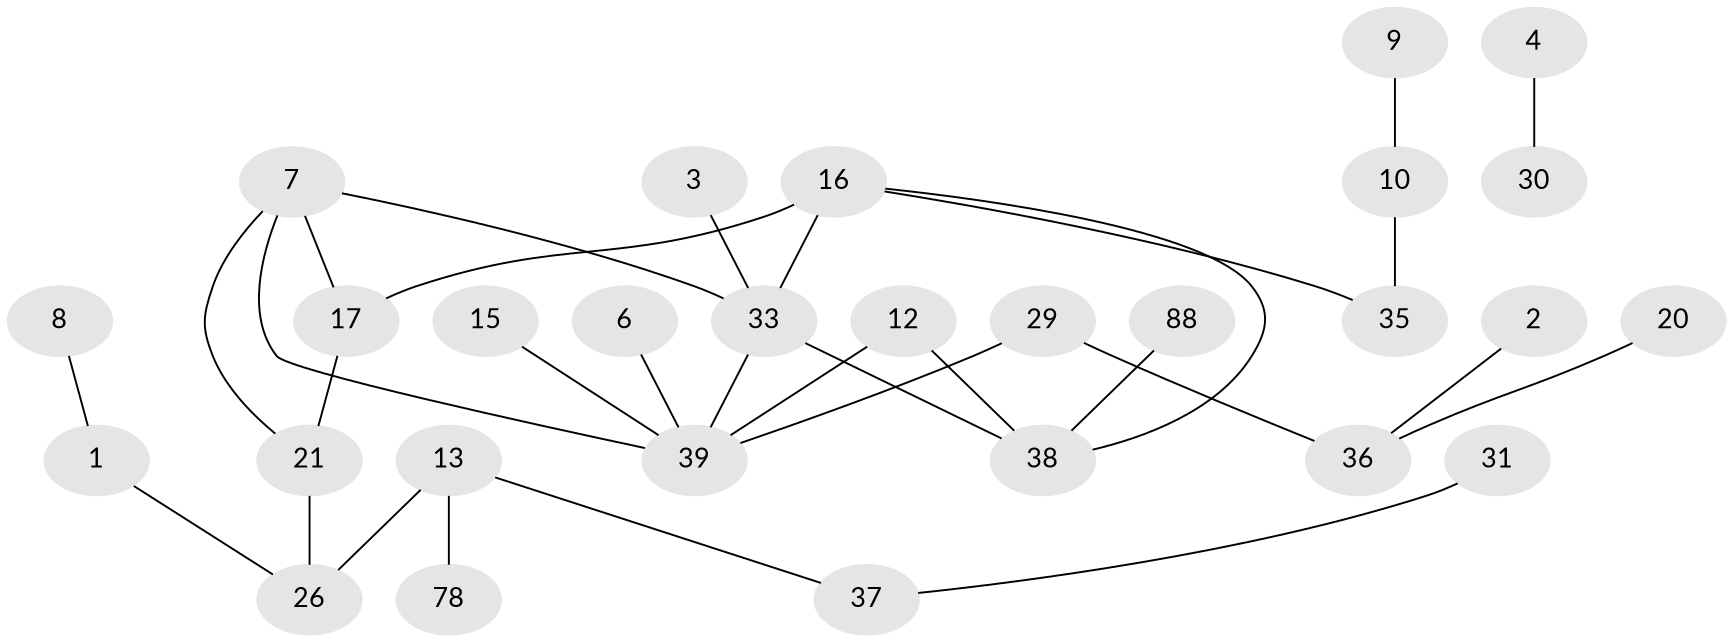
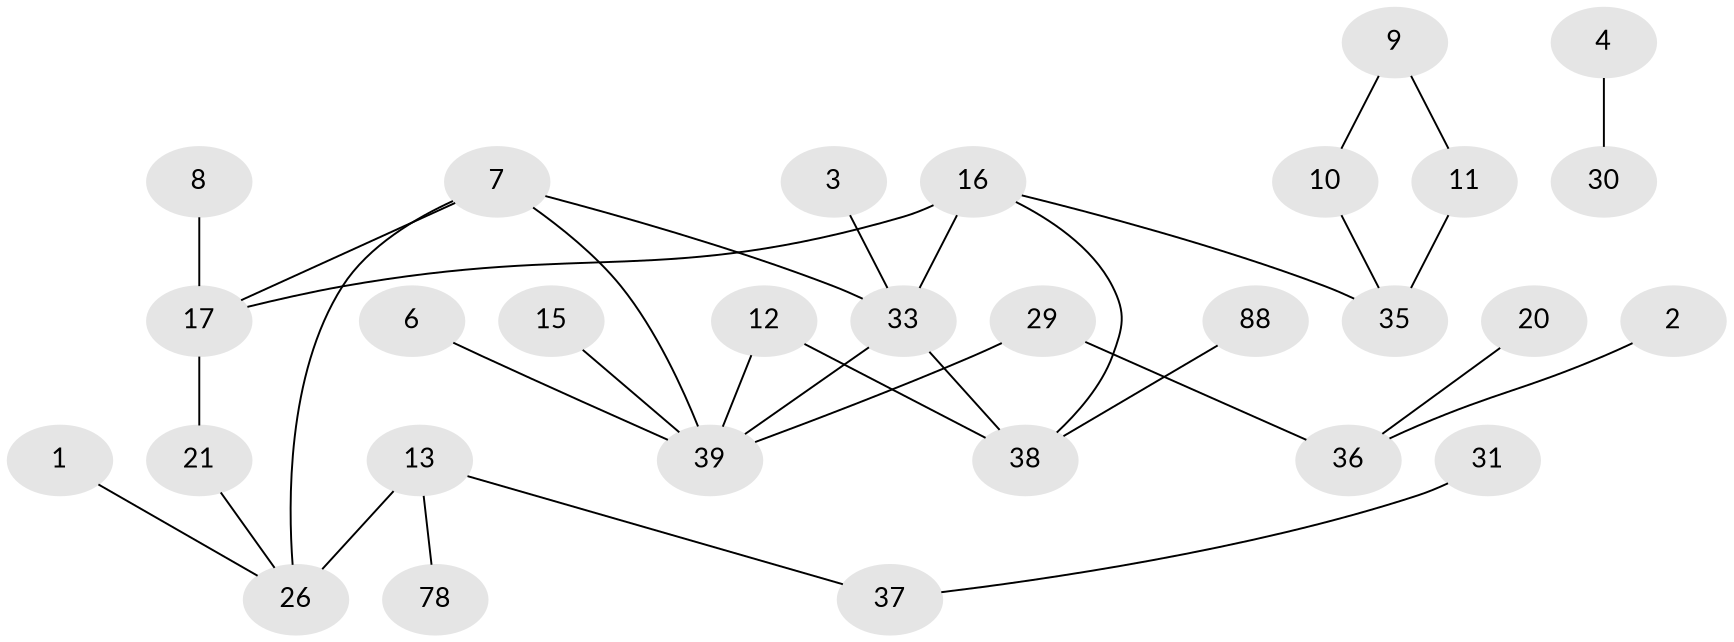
node "11": added
edge "7" -- "21": now "7" -- "26"
edge "8" -- "1": now "8" -- "17"
